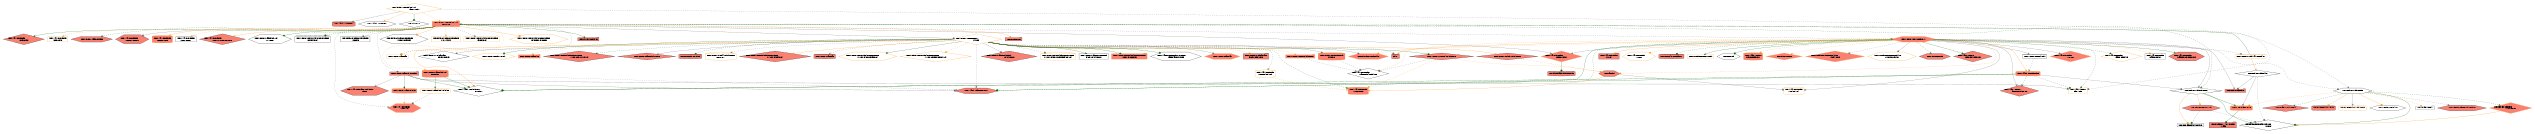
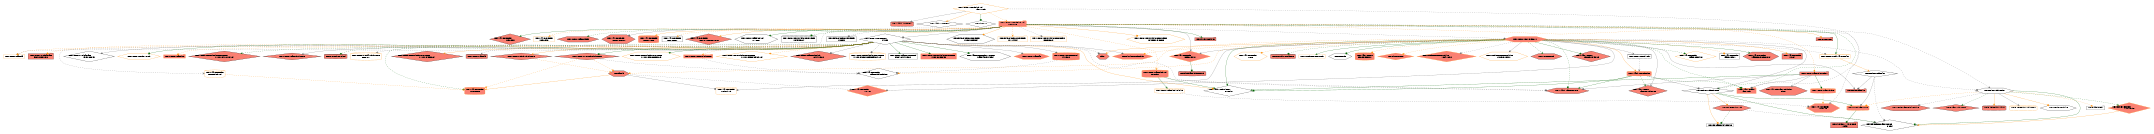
node "ns3::WifiPhy::IsStateRx": shape hexagon -> diamond
edge "ns3::MacLow::AddWifiMacTrailer" -> "ns3::MacLow::SendBlockAck Response": reversed
edge "ns3::MacLow::SendBlockAck Response" -> "ns3::MacLow::GetAckDuration": color gray40 -> darkorange
node "ns3::MacLow::StartDataTx Timers": color darkorange -> black
node "delay": shape cylinder -> hexagon
edge "ns3::GetTid" -> "ns3::WifiMacHeader ::IsMgt": added
node "ns3::WifiTxVector:: GetMode": fillcolor white -> salmon
